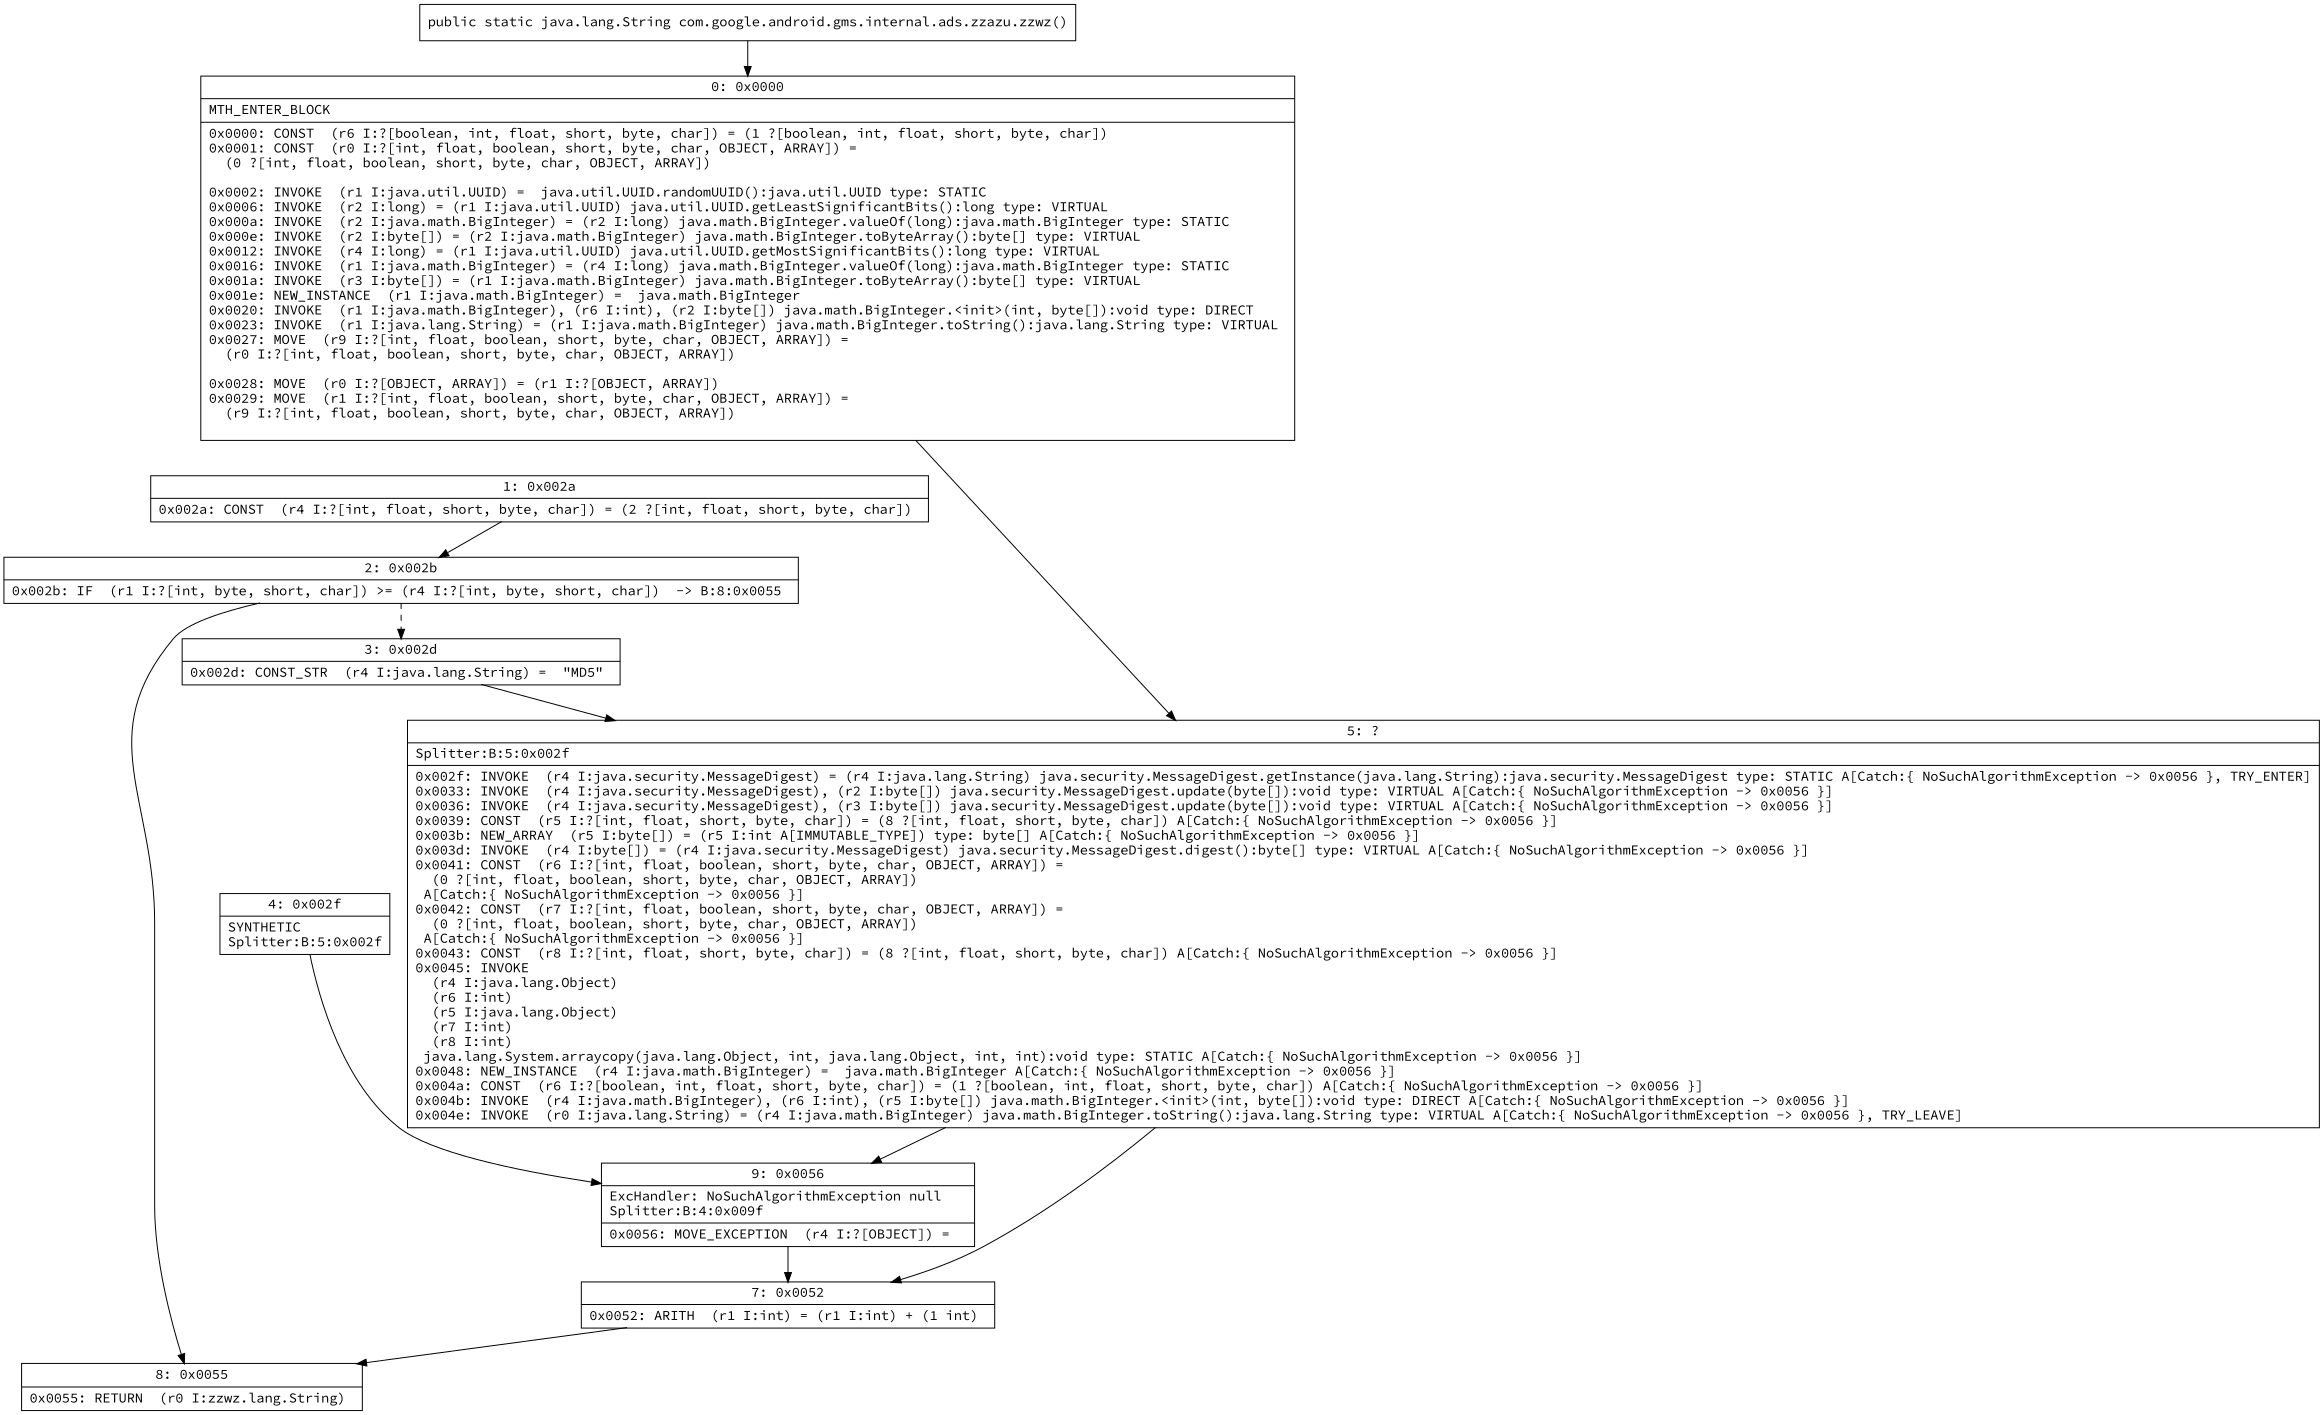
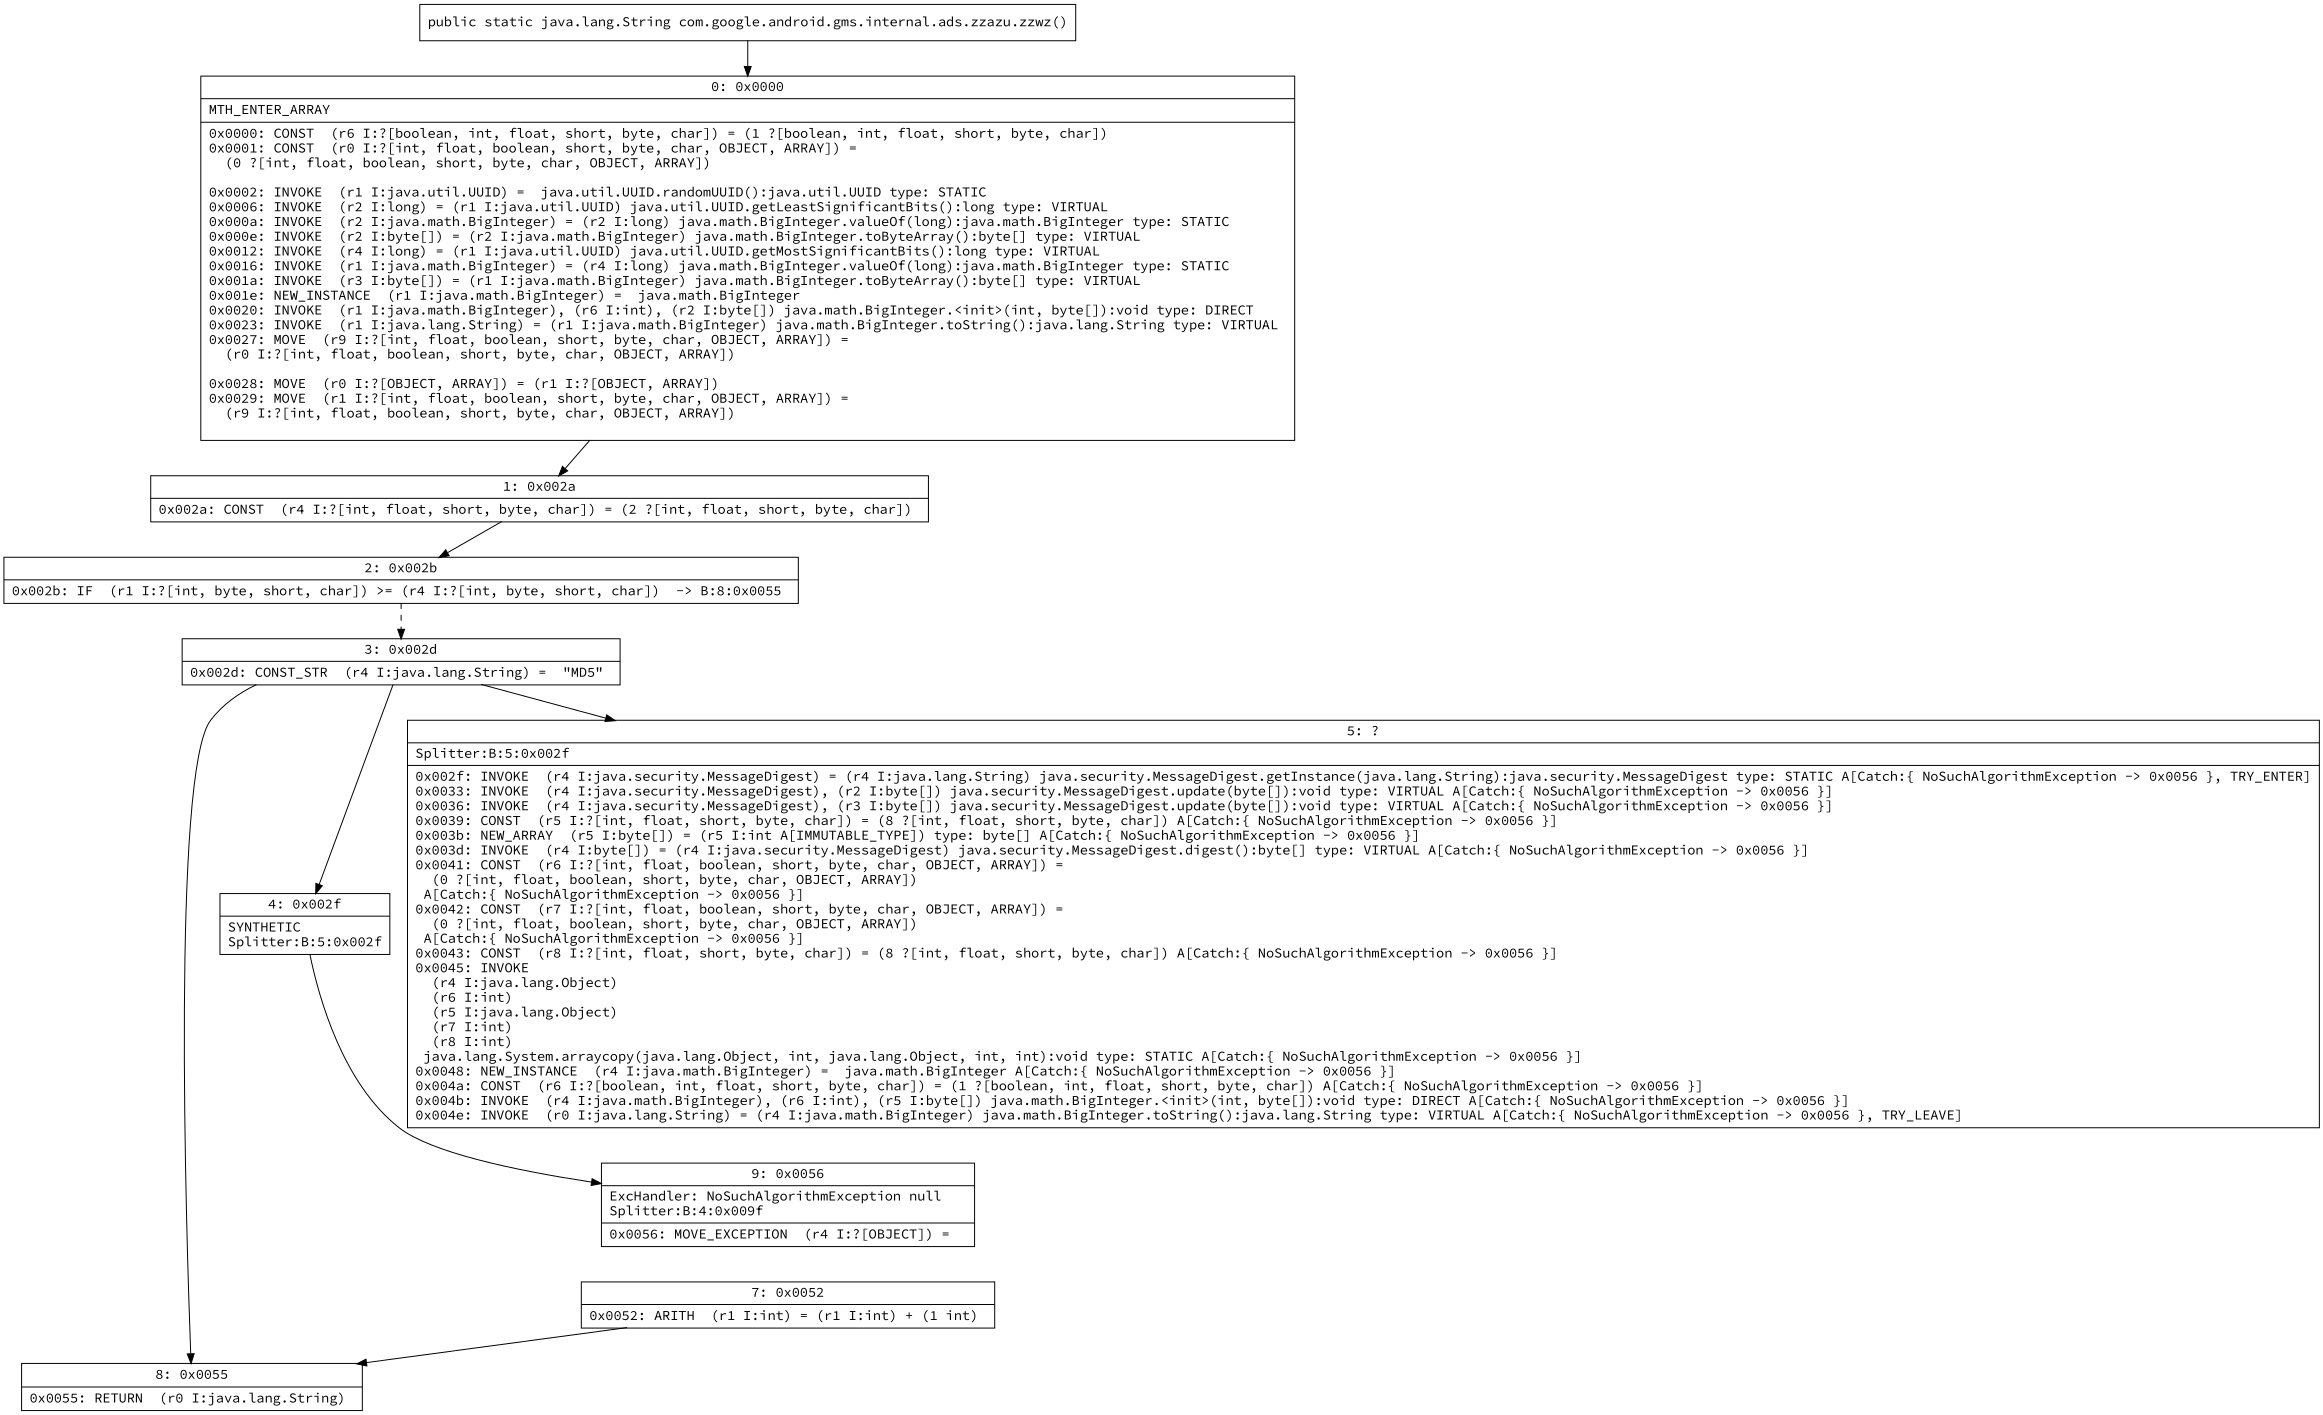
node "0: 0x0000": text "MTH_ENTER_BLOCK" -> "MTH_ENTER_ARRAY"
edge "0: 0x0000" -> "5: ?": now "0: 0x0000" -> "1: 0x002a"
edge "3: 0x002d" -> "4: 0x002f": added
edge "2: 0x002b" -> "8: 0x0055": now "3: 0x002d" -> "8: 0x0055"
edge "5: ?" -> "9: 0x0056": removed
edge "5: ?" -> "7: 0x0052": removed
edge "9: 0x0056" -> "7: 0x0052": removed
node "8: 0x0055": text "0x0055: RETURN  (r0 I:zzwz.lang.String)" -> "0x0055: RETURN  (r0 I:java.lang.String)"
